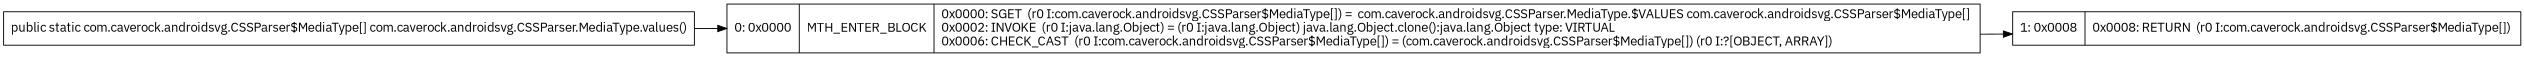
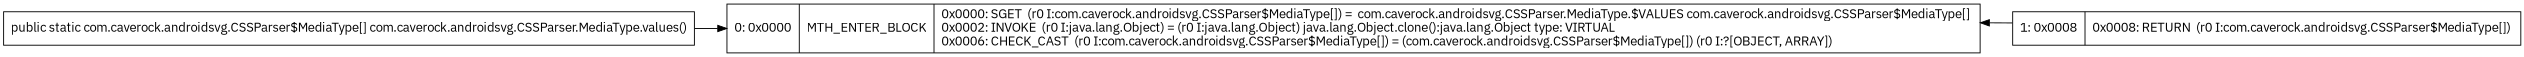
edge "0: 0x0000" -> "1: 0x0008": reversed
